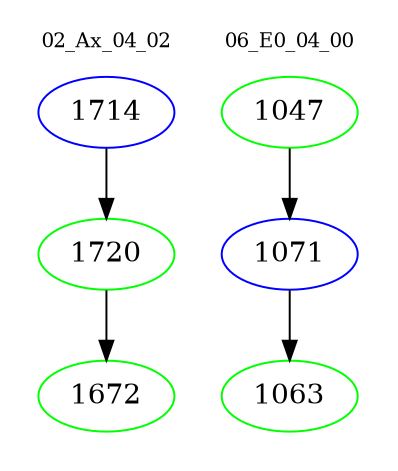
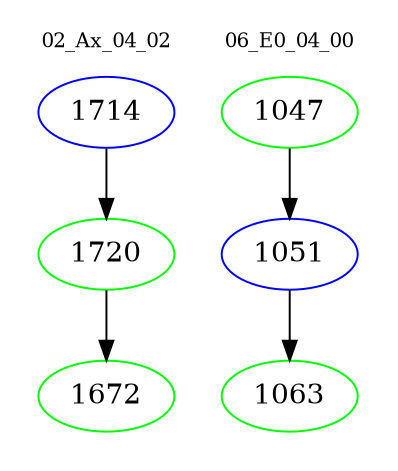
node "1071": label "1071" -> "1051"
